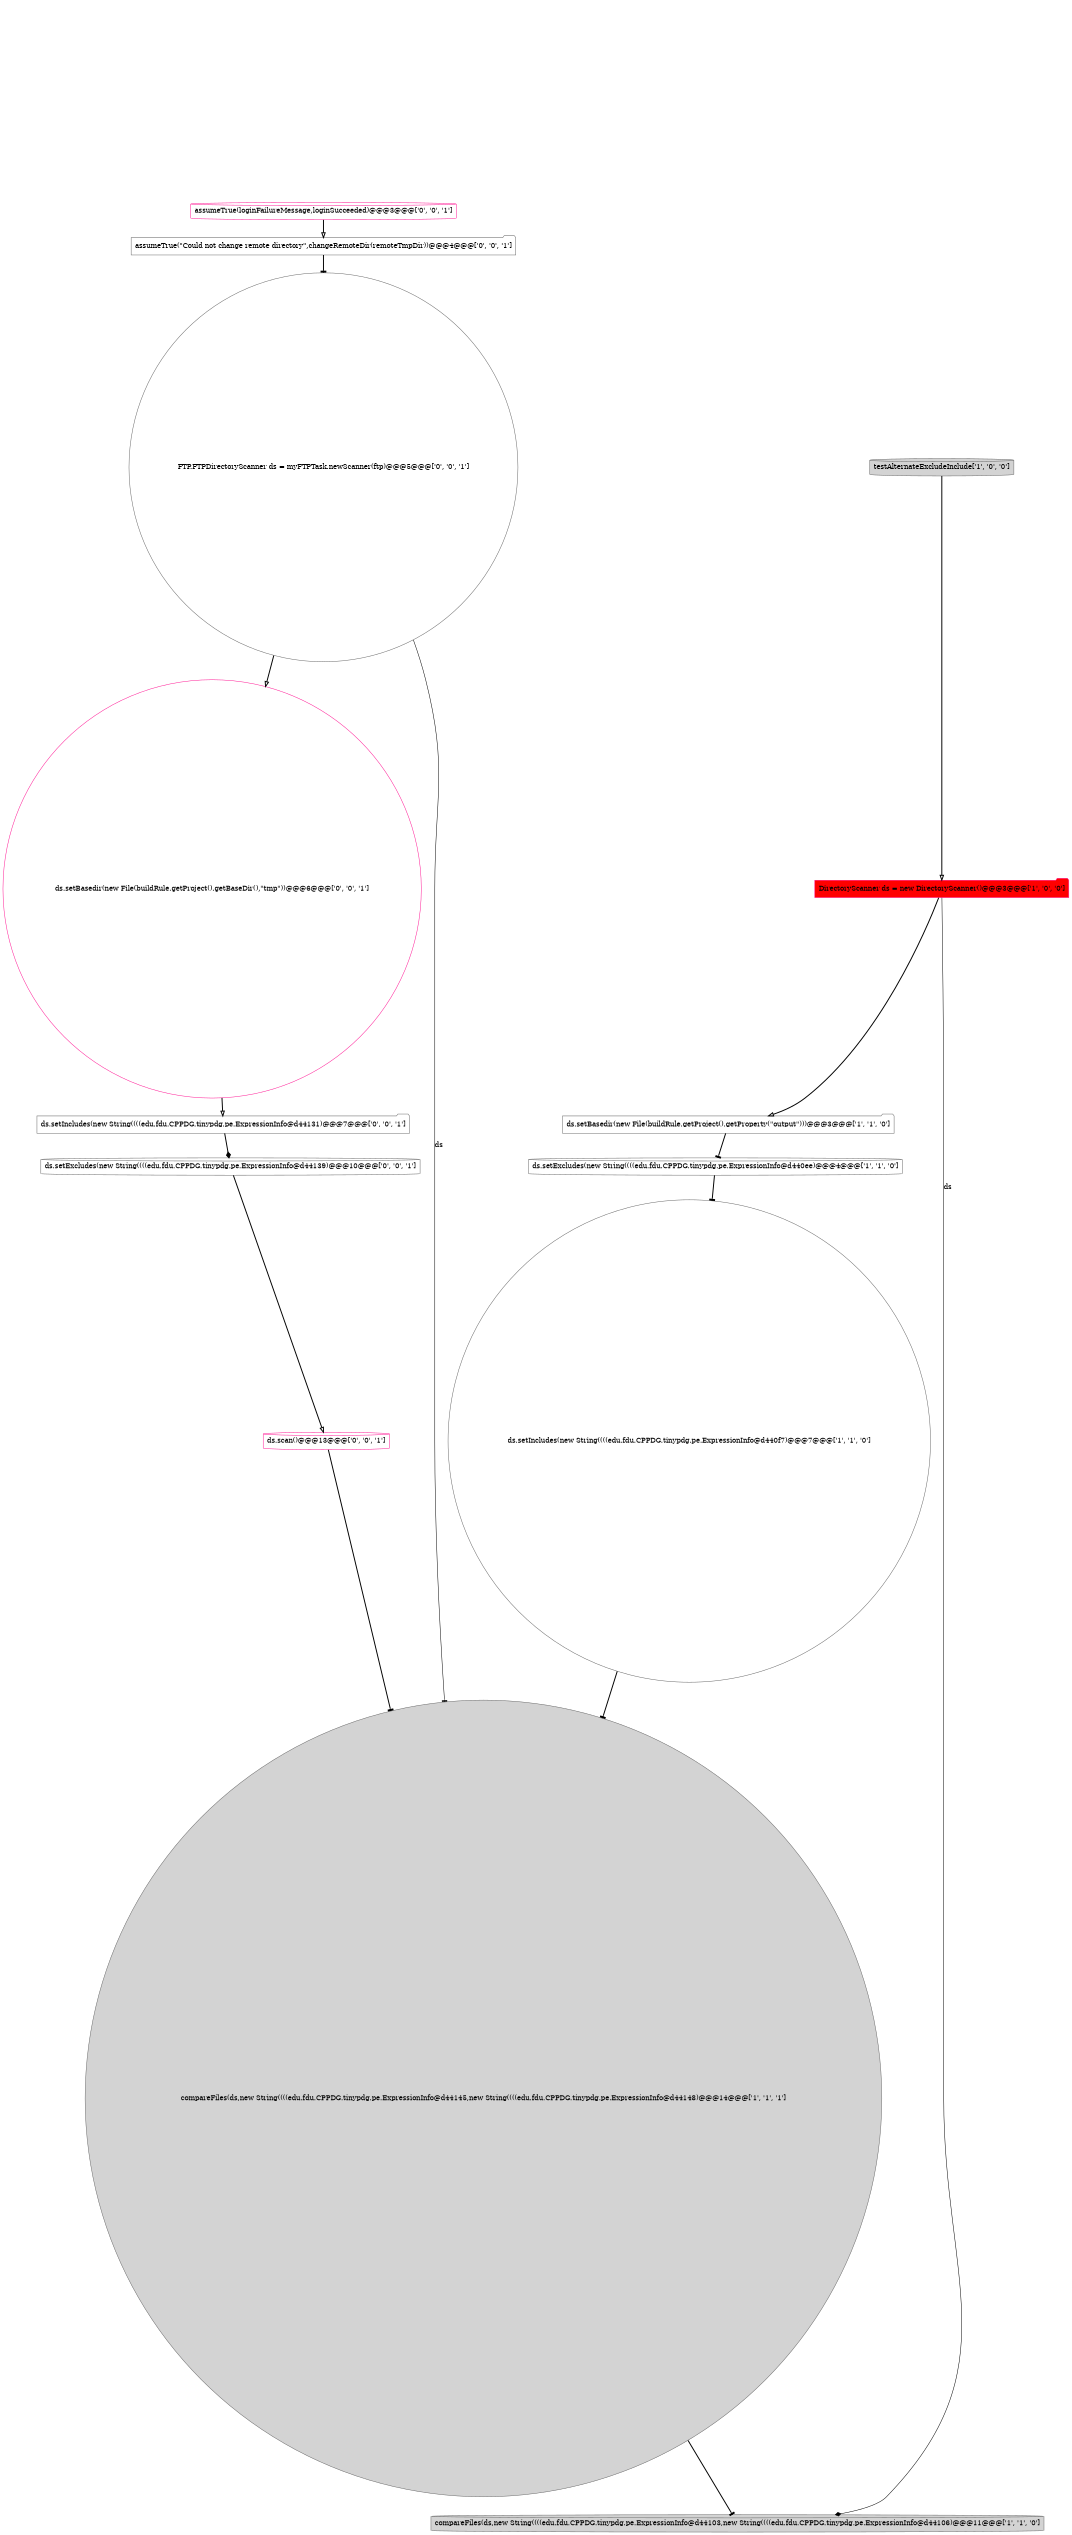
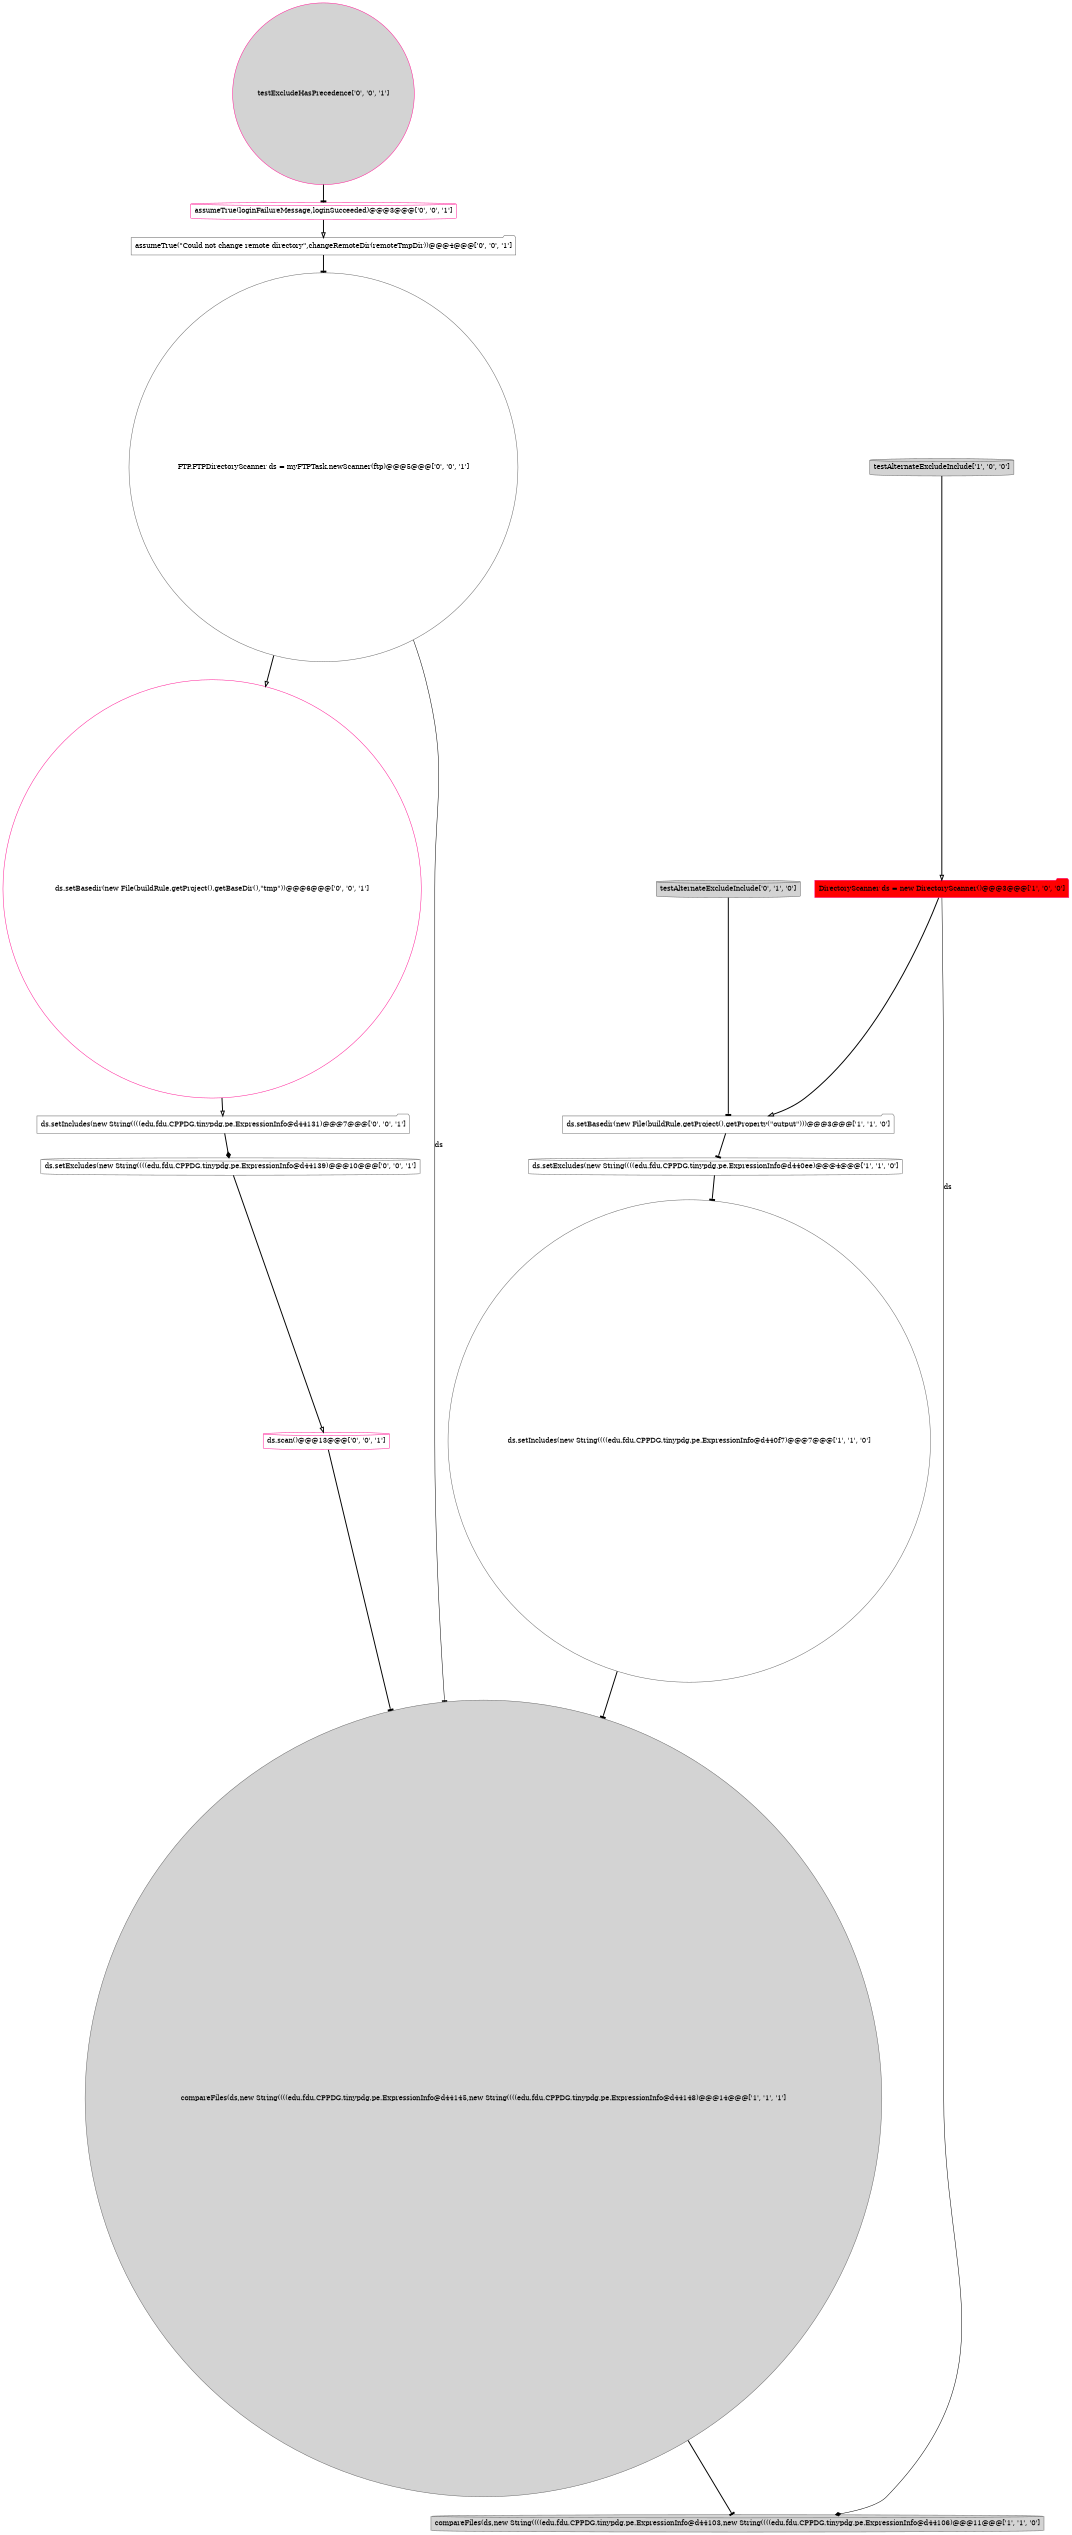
node "testExcludeHasPrecedence['0', '0', '1']": added
node "testAlternateExcludeInclude['0', '1', '0']": added
